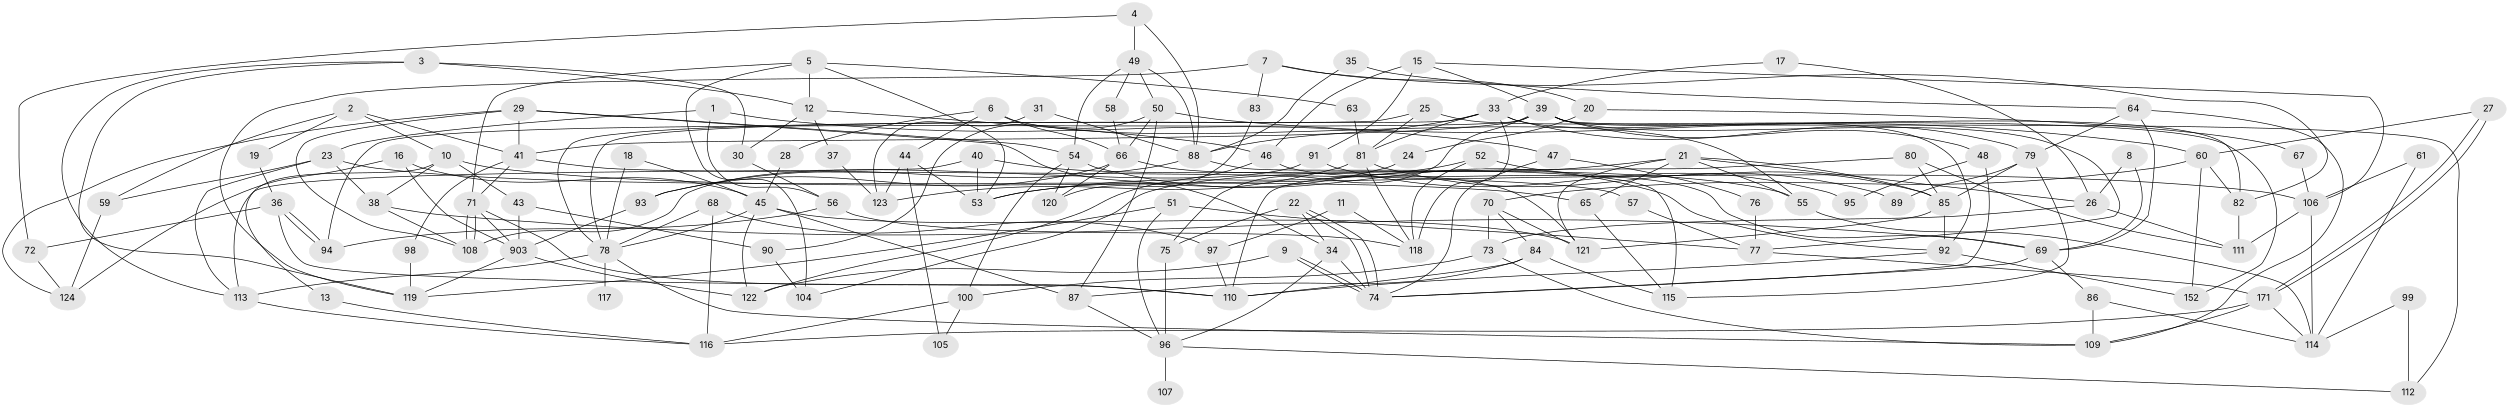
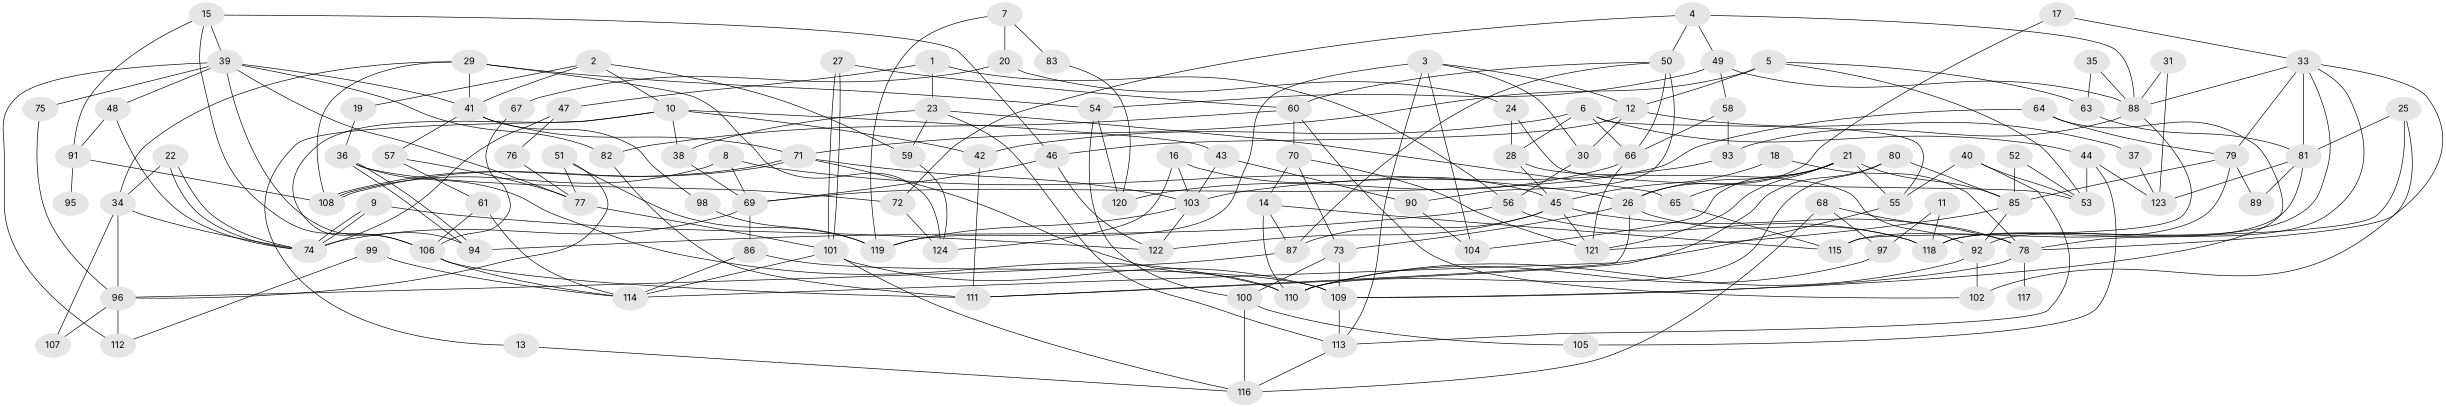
edge "7" -- "82": removed
edge "49" -- "50": now "4" -- "50"
edge "35" -- "64": now "35" -- "63"
edge "24" -- "28": added
node "42": added
edge "5" -- "104": now "3" -- "104"
edge "48" -- "95": now "48" -- "91"
edge "66" -- "93": now "58" -- "93"
edge "57" -- "61": added
edge "52" -- "118": now "26" -- "118"
edge "54" -- "92": now "28" -- "92"
edge "22" -- "75": removed
edge "38" -- "108": now "8" -- "108"
node "903": label "903" -> "103"
node "84": label "84" -> "14"
edge "78" -- "113": now "109" -- "113"
edge "34" -- "107": added
node "152": label "152" -> "102"
node "171": label "171" -> "101"
